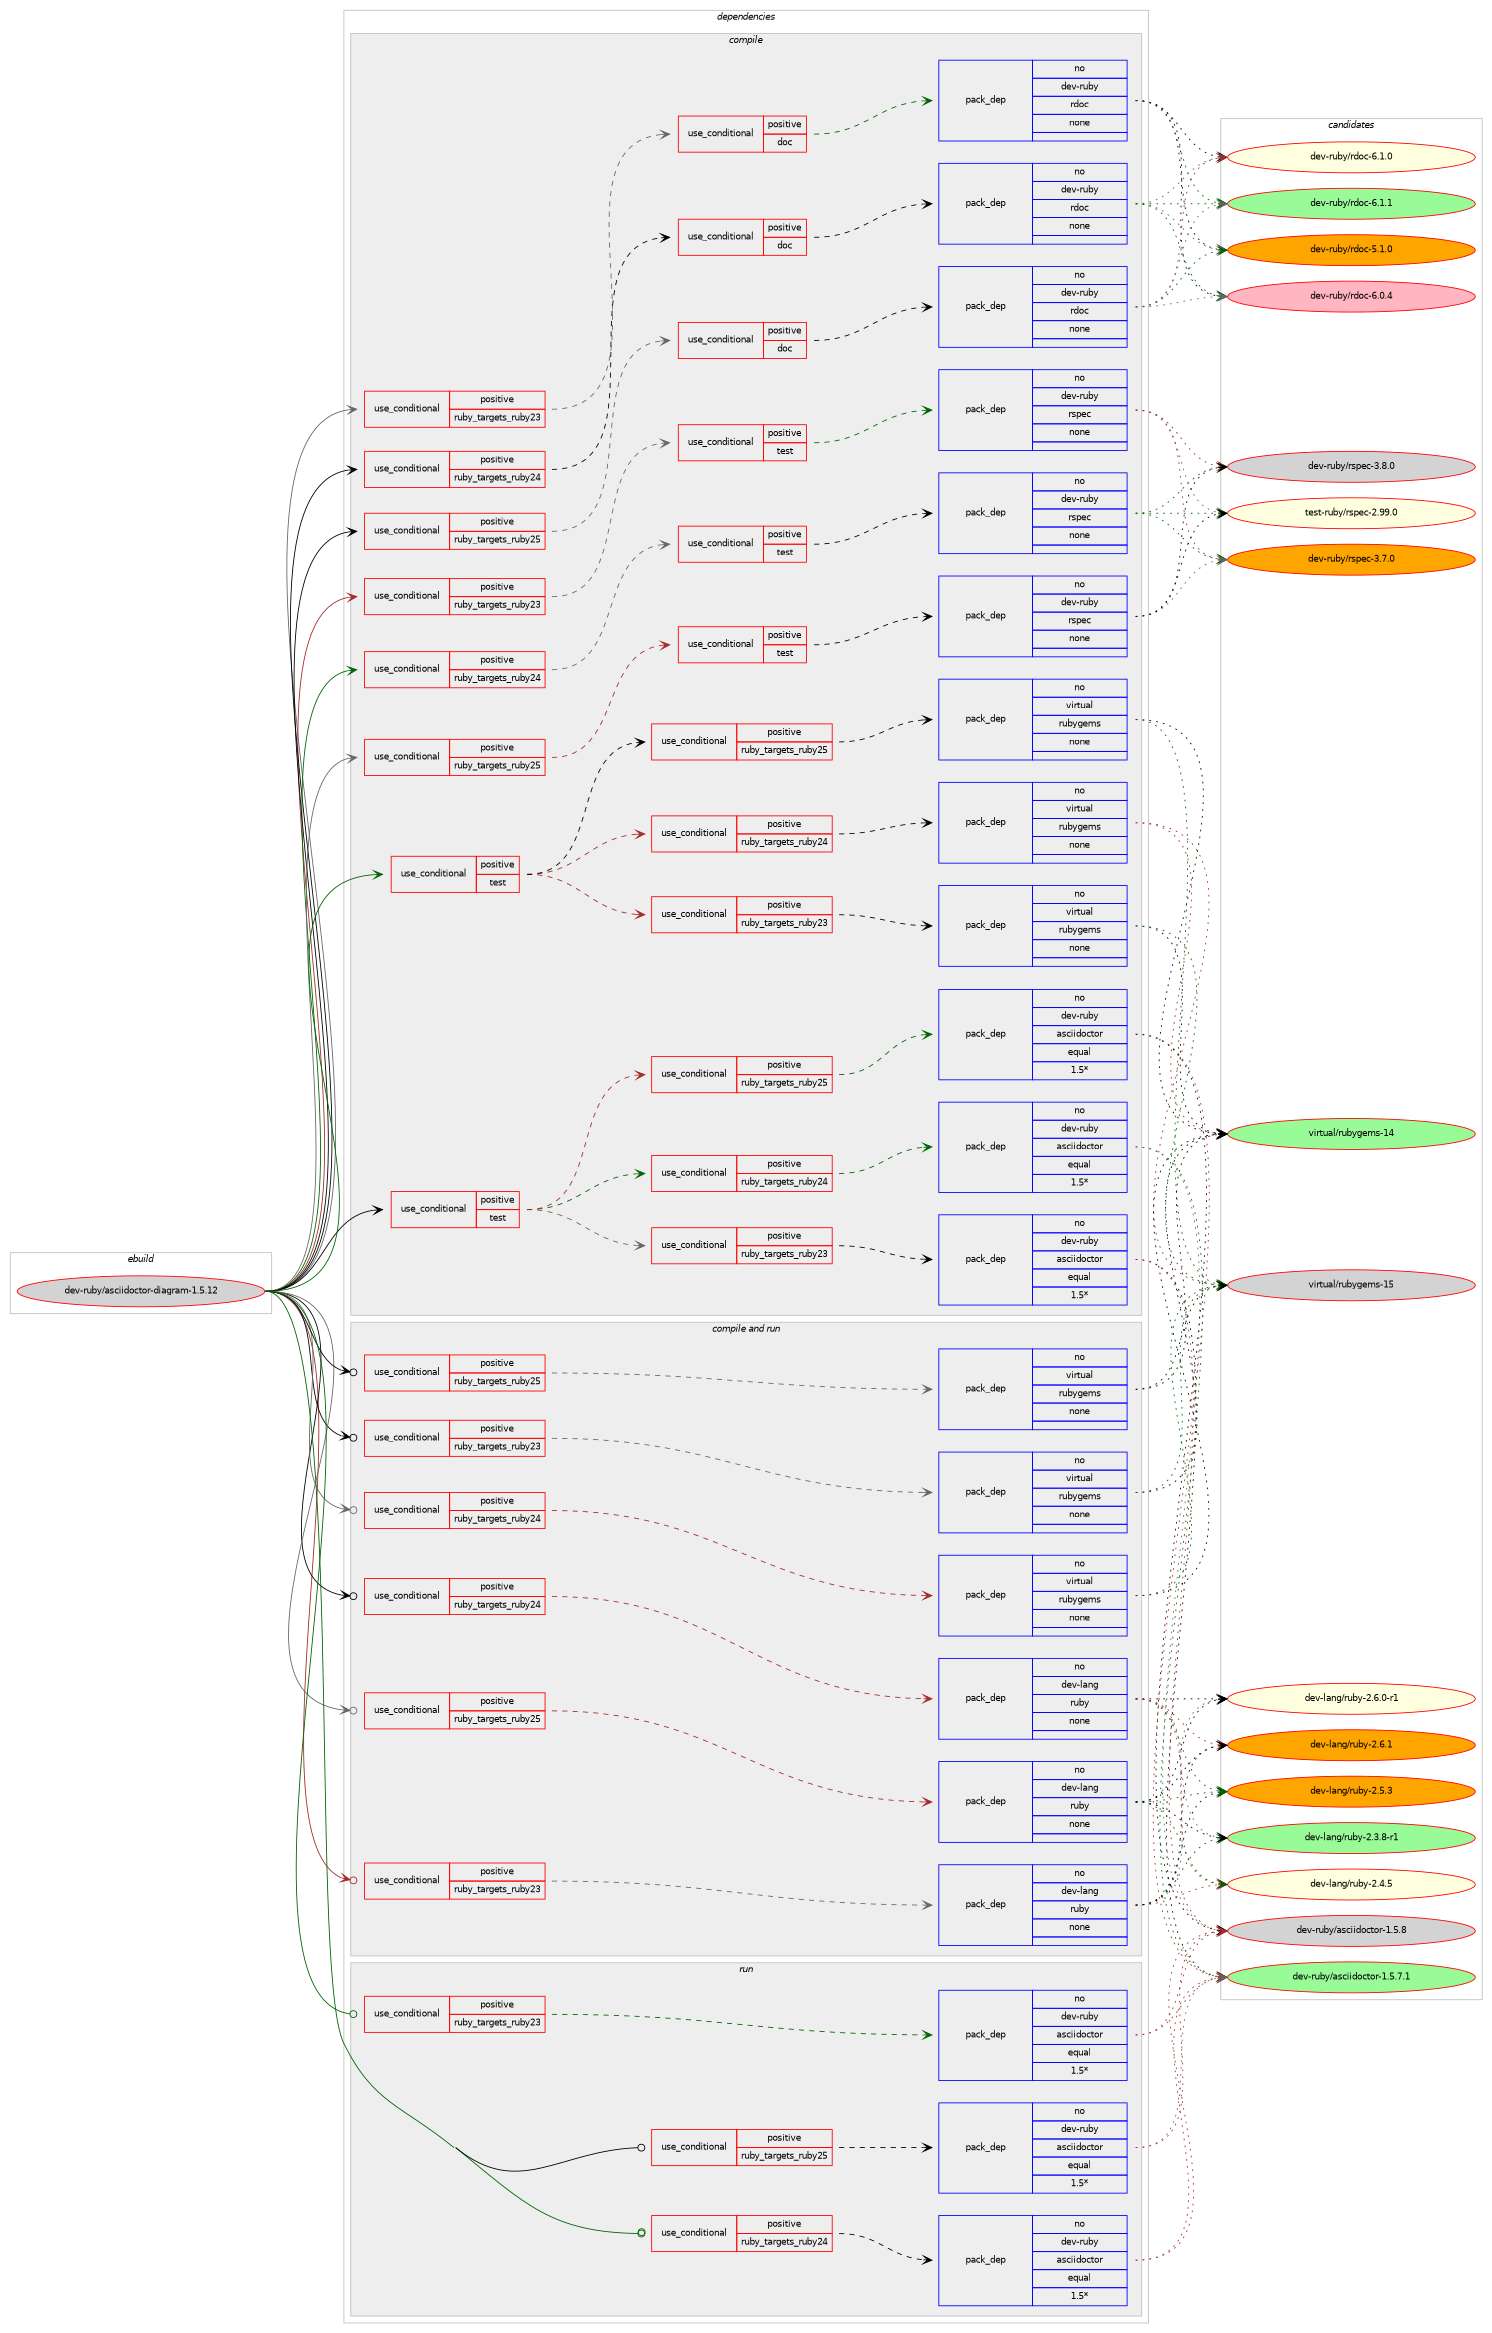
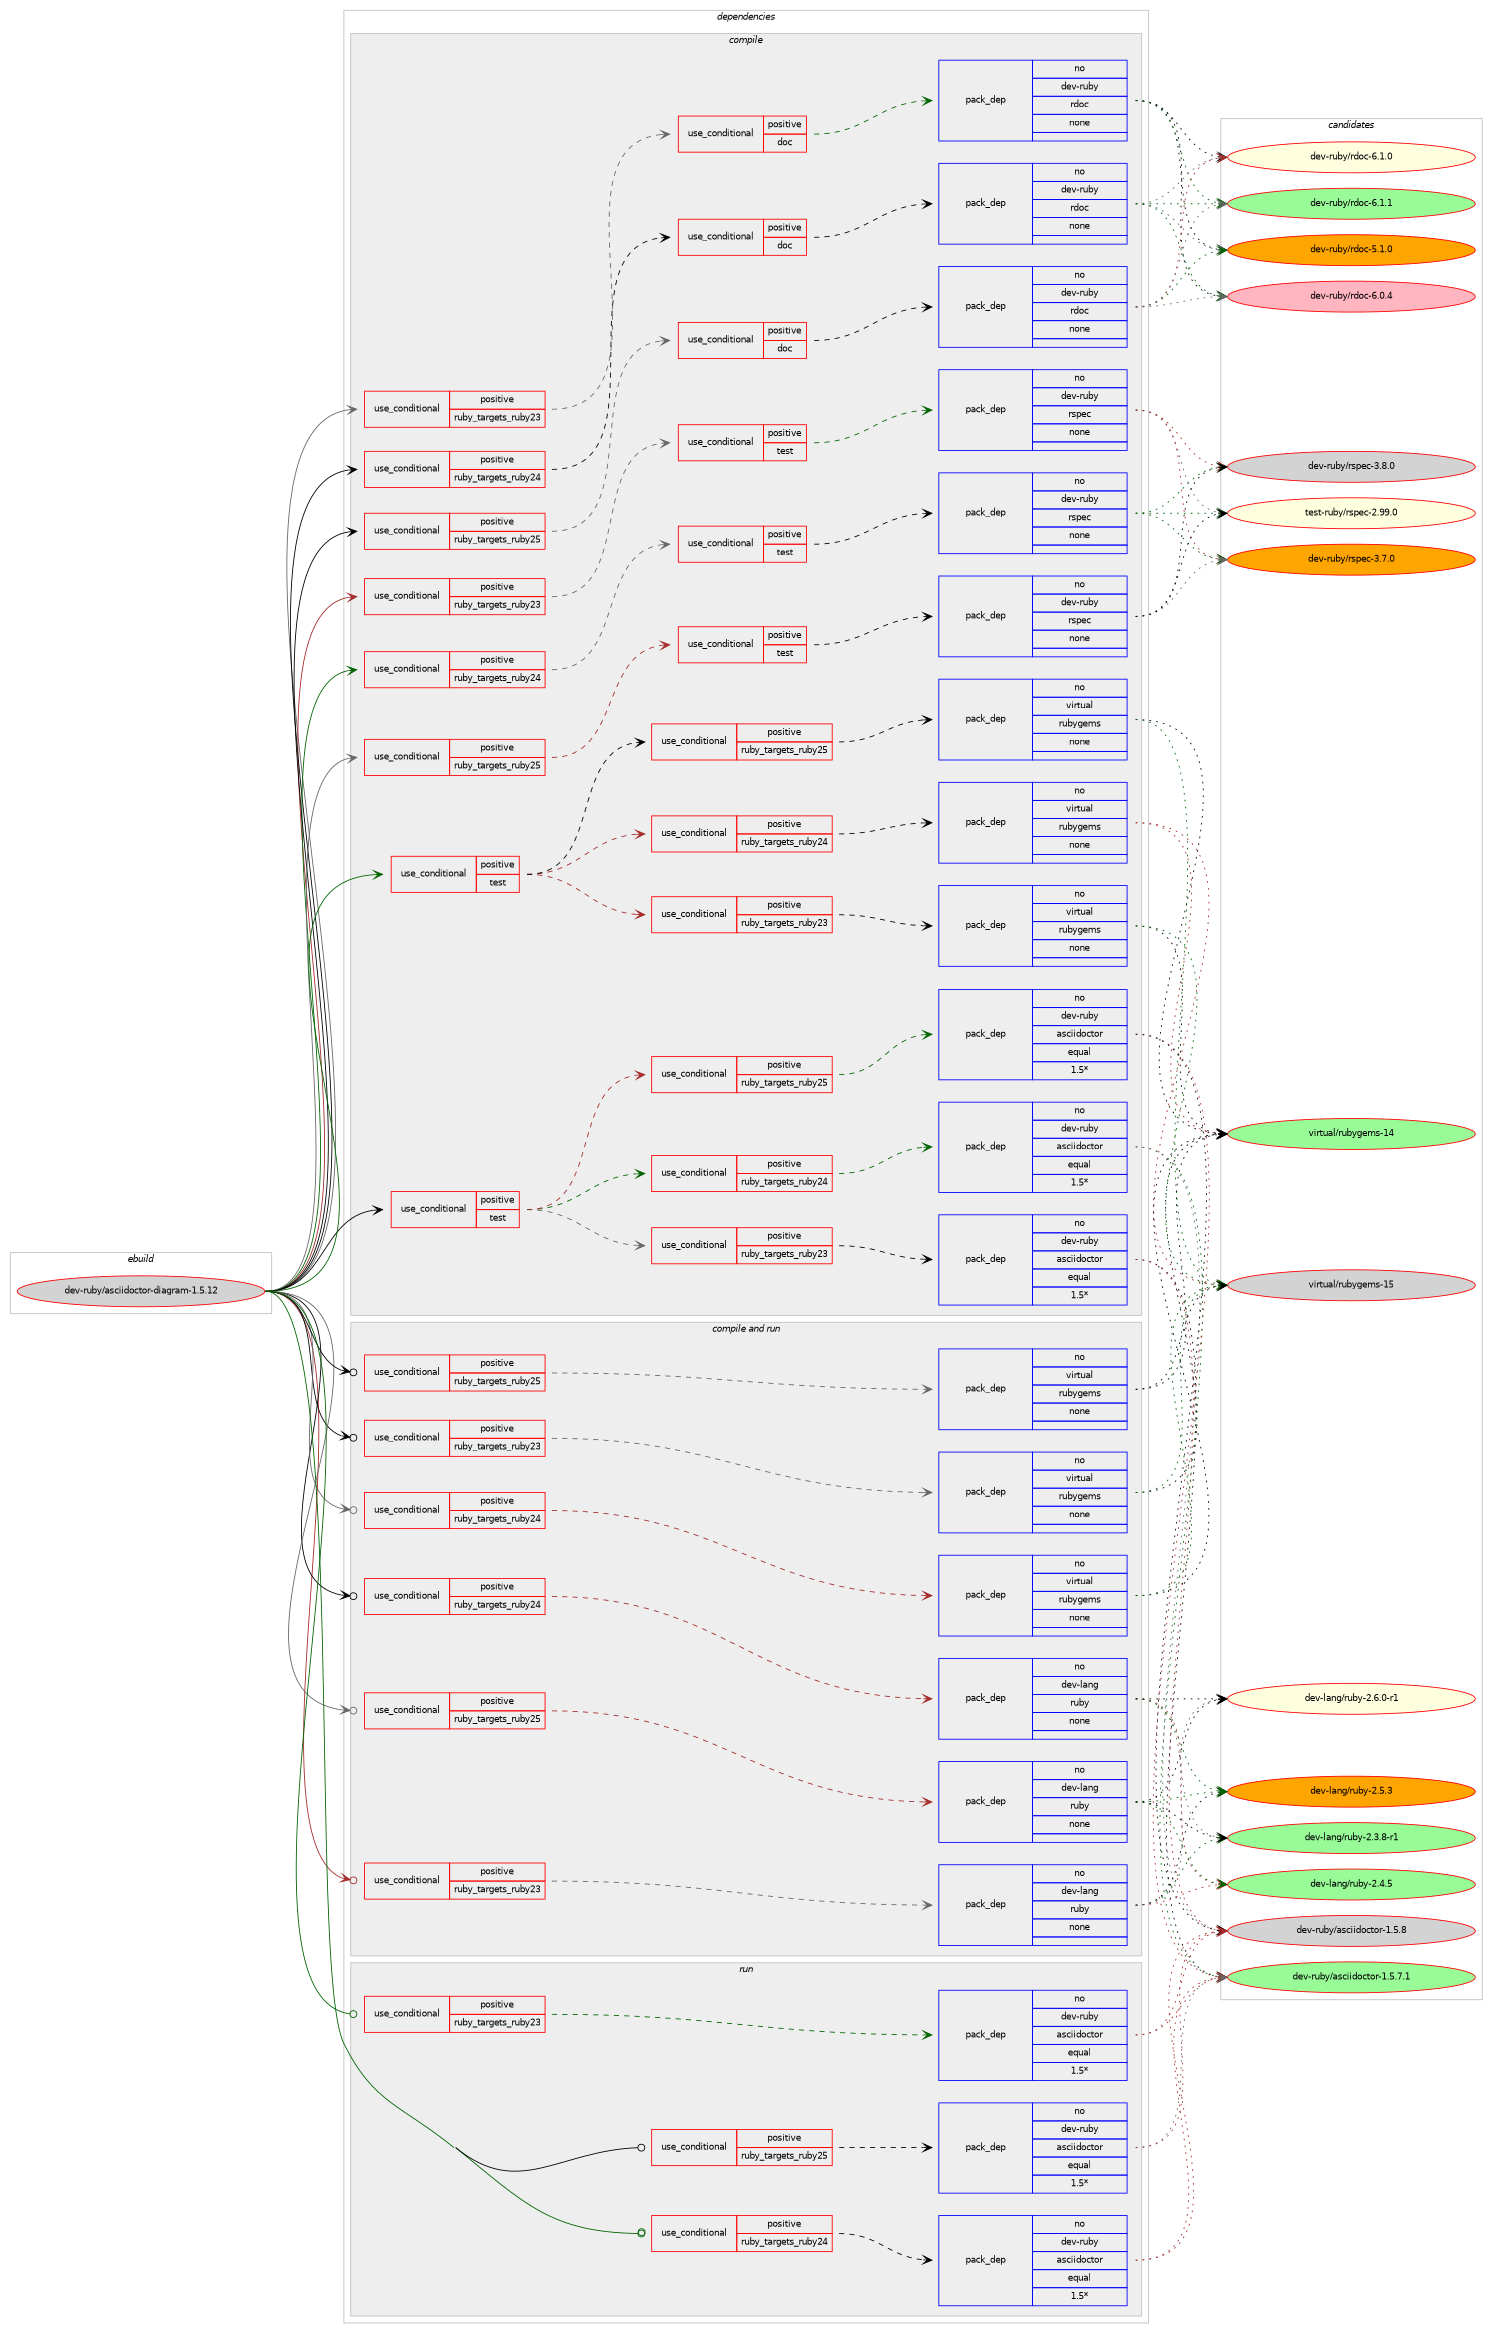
node "dev-lang/ruby-2.6.1": removed
node "dev-lang/ruby-2.4.5": fillcolor lightyellow -> palegreen
